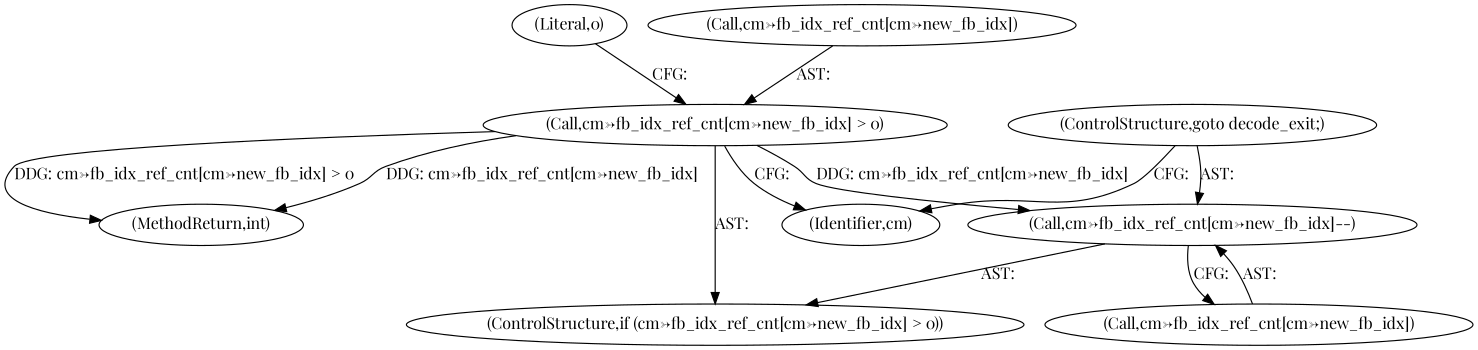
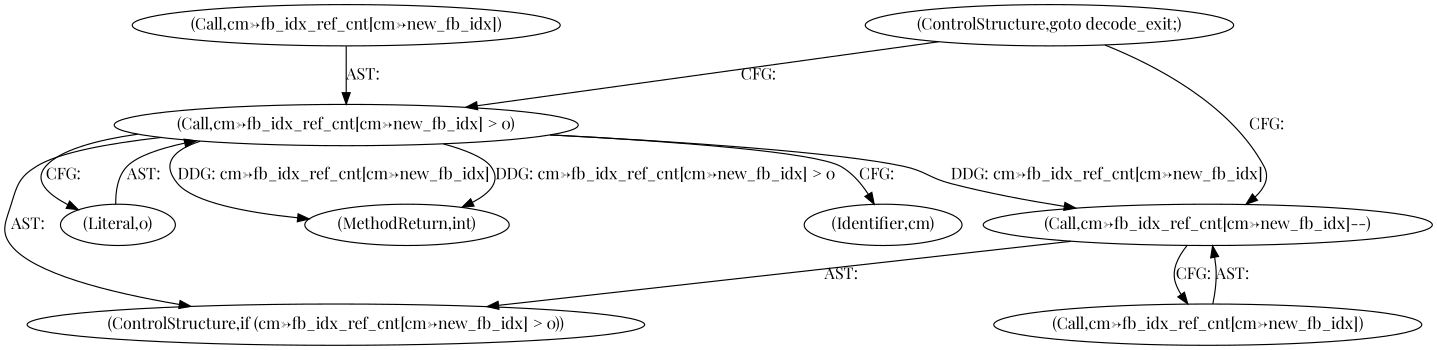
edge "(Literal,0)" -> "(Call,cm->fb_idx_ref_cnt[cm->new_fb_idx] > 0)": label "CFG: " -> "AST: "
edge "(Call,cm->fb_idx_ref_cnt[cm->new_fb_idx] > 0)" -> "(Literal,0)": added, label "CFG:"
edge "(ControlStructure,goto decode_exit;)" -> "(Call,cm->fb_idx_ref_cnt[cm->new_fb_idx]--)": label "AST: " -> "CFG: "
edge "(ControlStructure,goto decode_exit;)" -> "(Identifier,cm)": now "(ControlStructure,goto decode_exit;)" -> "(Call,cm->fb_idx_ref_cnt[cm->new_fb_idx] > 0)"
